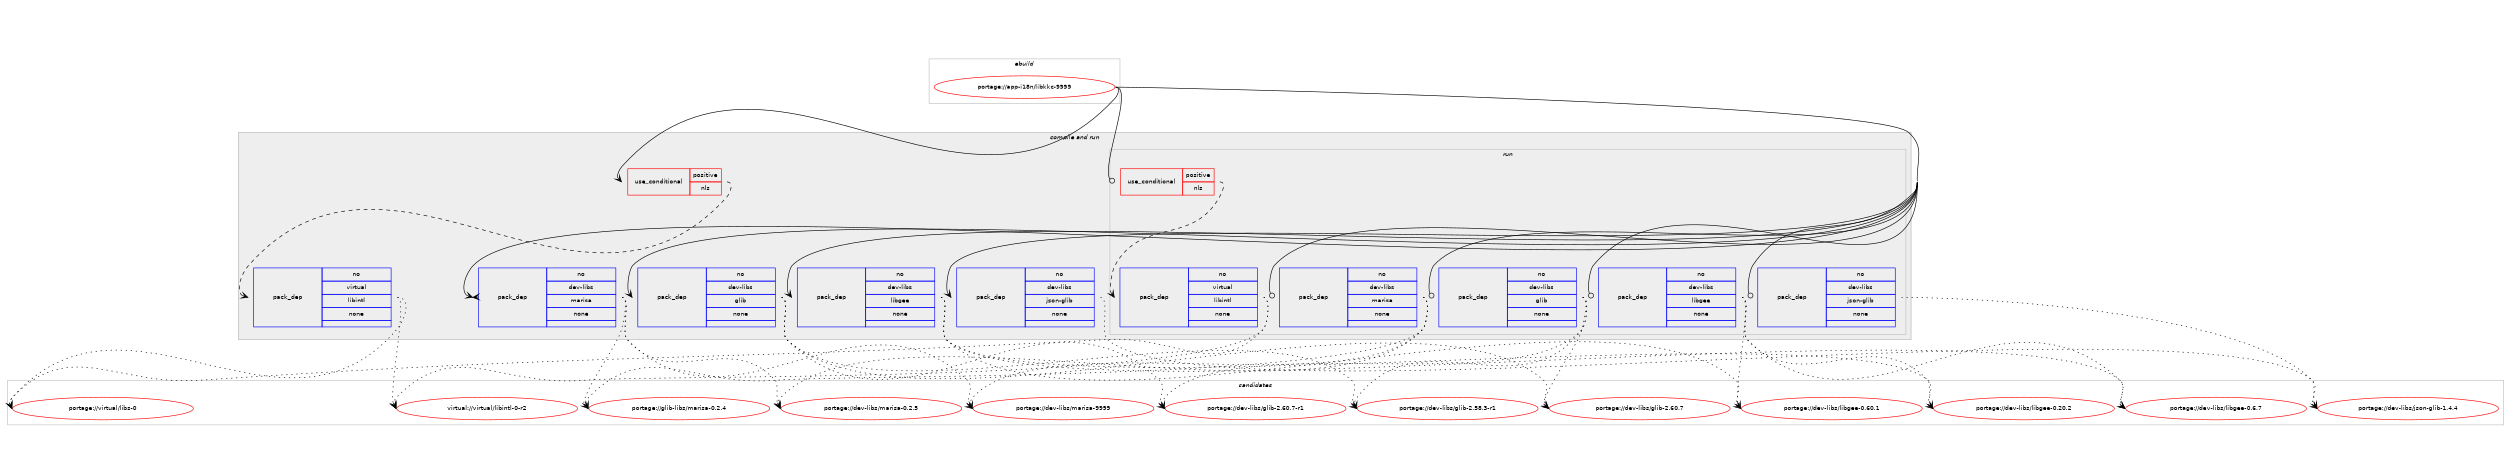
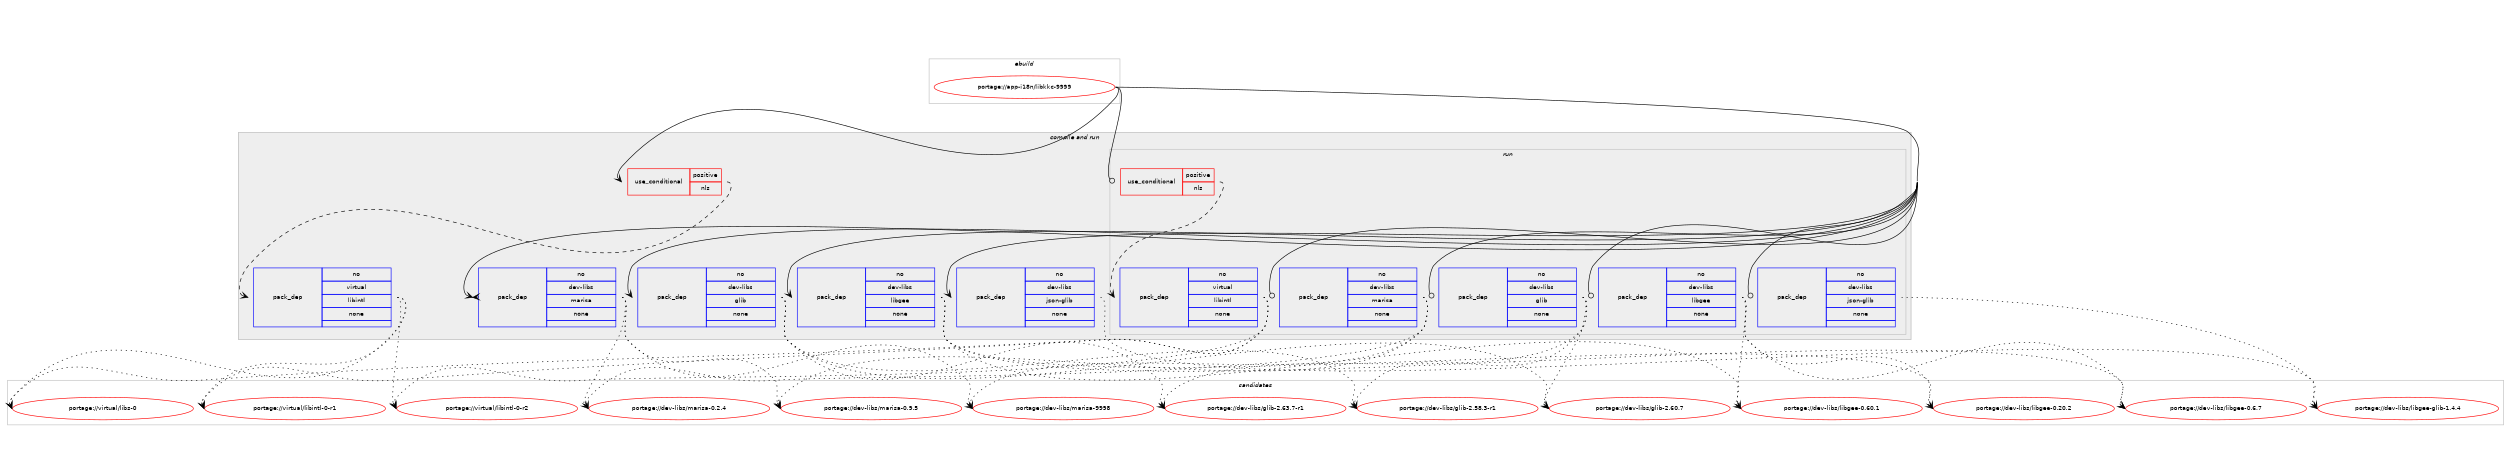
node "portage://virtual/libintl-0-r1": added
node "virtual://virtual/libintl-0-r2": label "virtual://virtual/libintl-0-r2" -> "portage://virtual/libintl-0-r2"
node "portage://glib-libs/marisa-0.2.4": label "portage://glib-libs/marisa-0.2.4" -> "portage://dev-libs/marisa-0.2.4"
node "portage://dev-libs/marisa-0.2.5": label "portage://dev-libs/marisa-0.2.5" -> "portage://dev-libs/marisa-0.9.5"
node "portage://dev-libs/marisa-9999": label "portage://dev-libs/marisa-9999" -> "portage://dev-libs/marisa-9998"
node "portage://dev-libs/glib-2.60.7-r1": label "portage://dev-libs/glib-2.60.7-r1" -> "portage://dev-libs/glib-2.63.7-r1"
node "portage://dev-libs/json-glib-1.4.4": label "portage://dev-libs/json-glib-1.4.4" -> "portage://dev-libs/libgee-glib-1.4.4"
